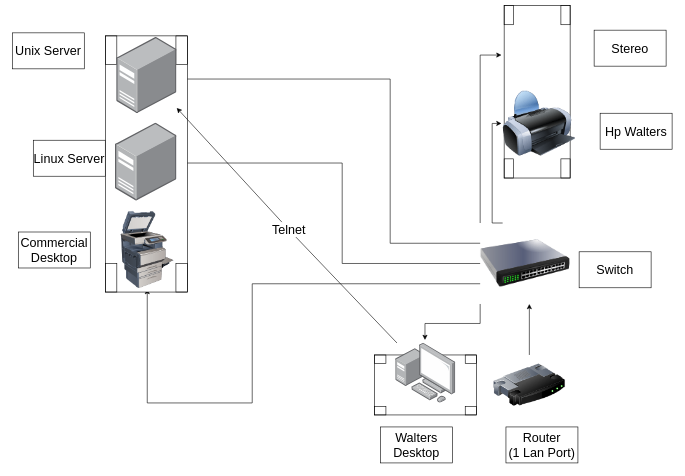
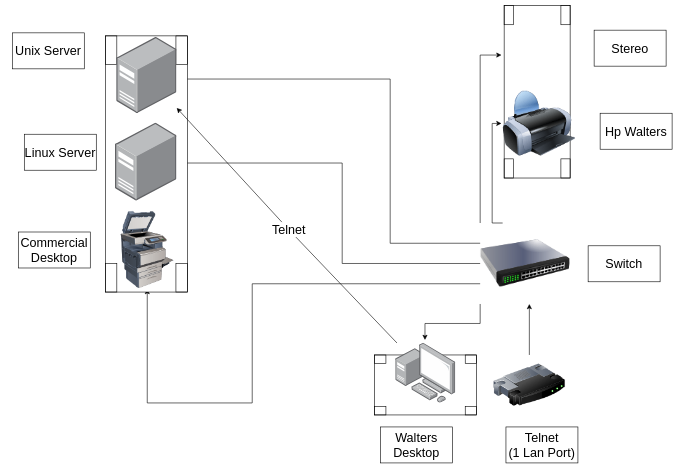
node "Linux Server": moved (69, 158) -> (60, 152)
node "Switch": moved (615, 270) -> (624, 264)
node "Router (1 Lan Port)": label "Router (1 Lan Port)" -> "Telnet (1 Lan Port)"
